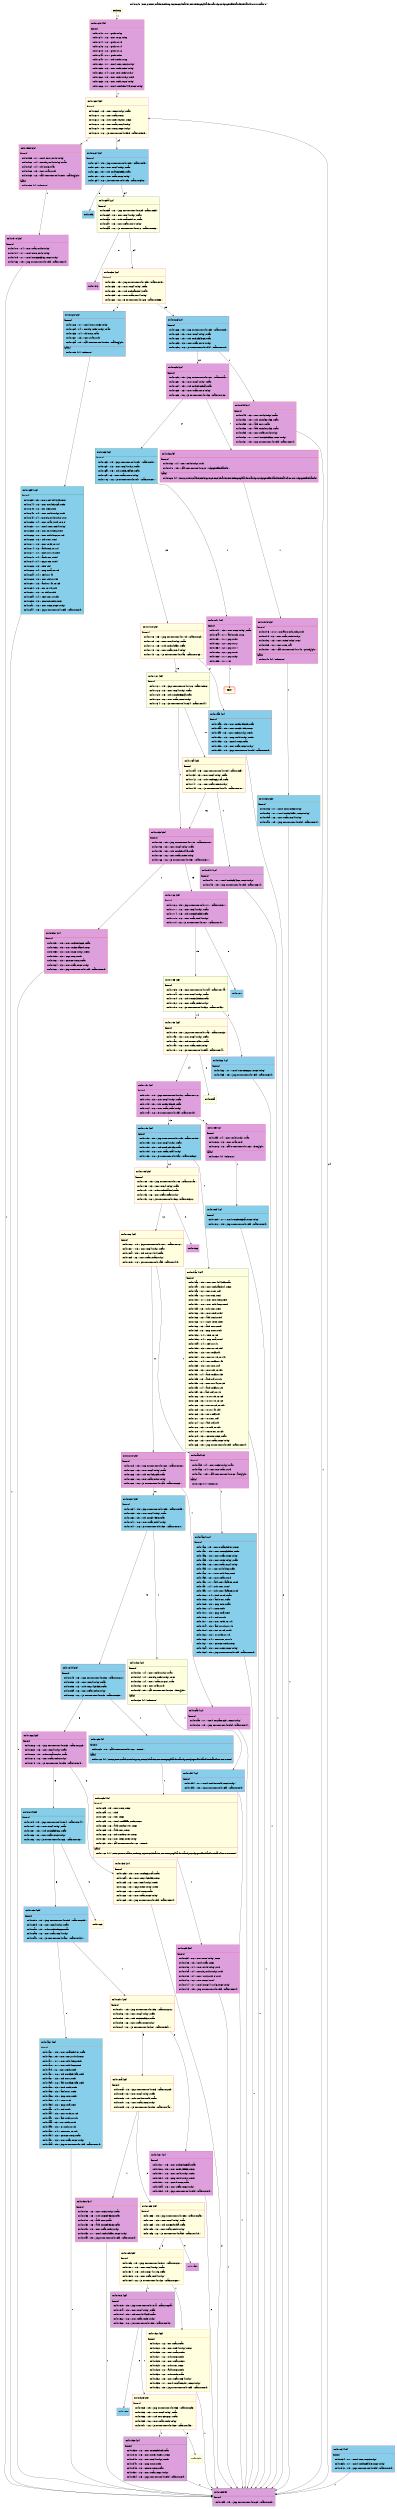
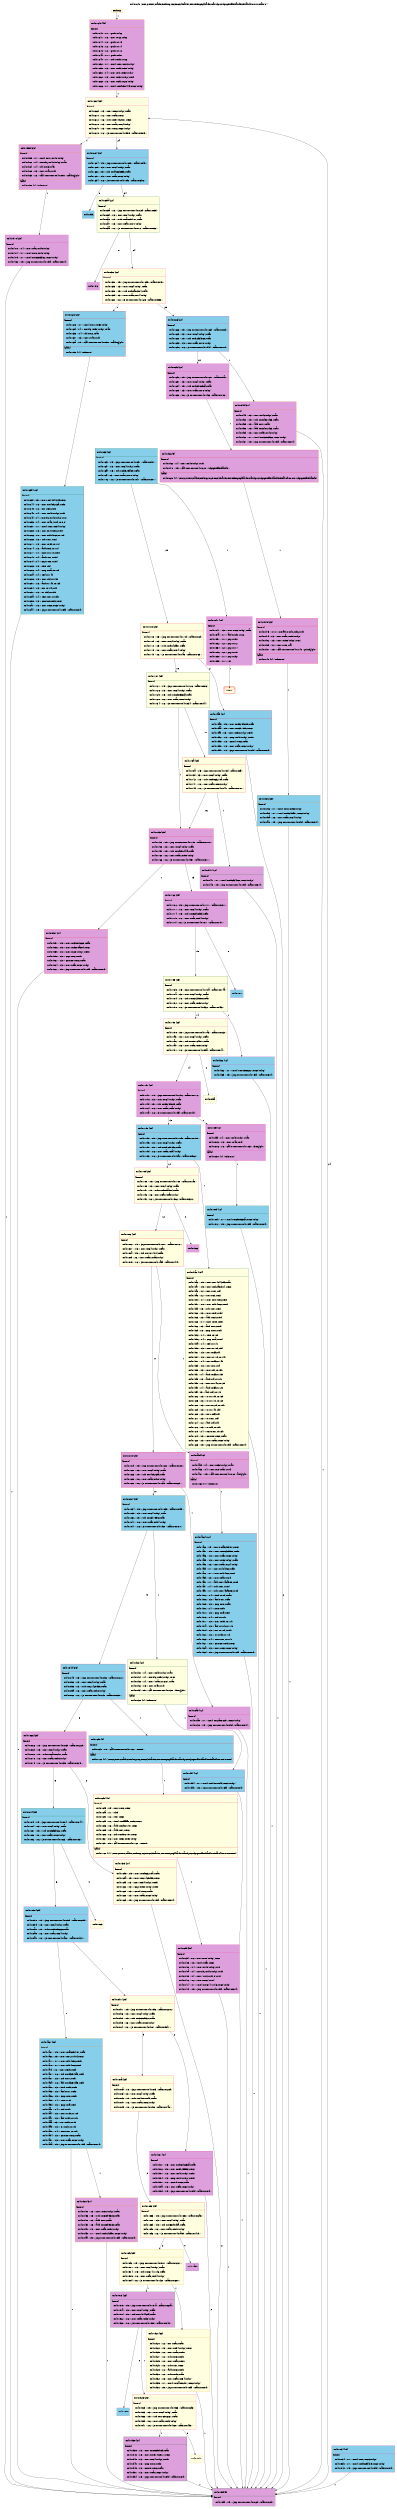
edge "0x4016dc [22]" -> "0x4016f2 [22]": removed, label "21"
node "Exit": label "Exit" -> "Users"
edge "0x4018ca [25]" -> "0x401de0 [31]": now "0x401a67 [88]" -> "0x401de0 [31]"
